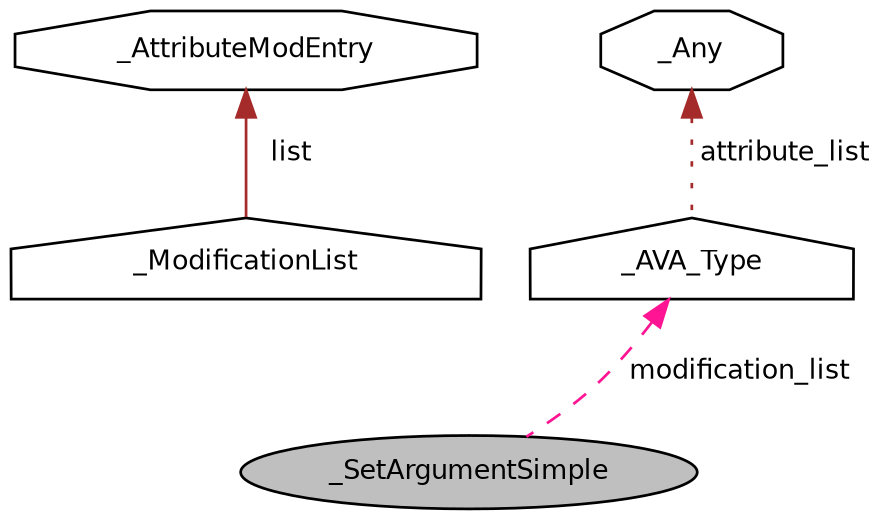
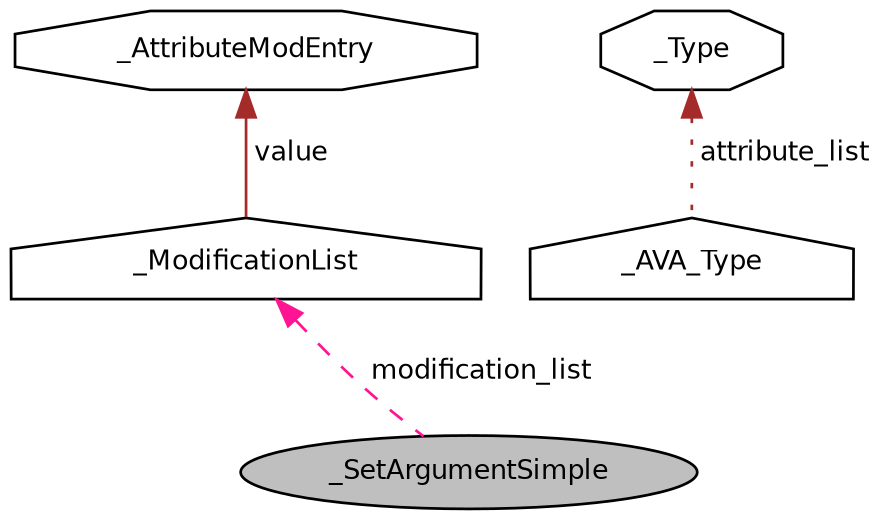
node "_Any": label "_Any" -> "_Type"
edge "_ModificationList" -> "_AttributeModEntry": label " list" -> " value"
edge "_SetArgumentSimple" -> "_AVA_Type": now "_SetArgumentSimple" -> "_ModificationList"
